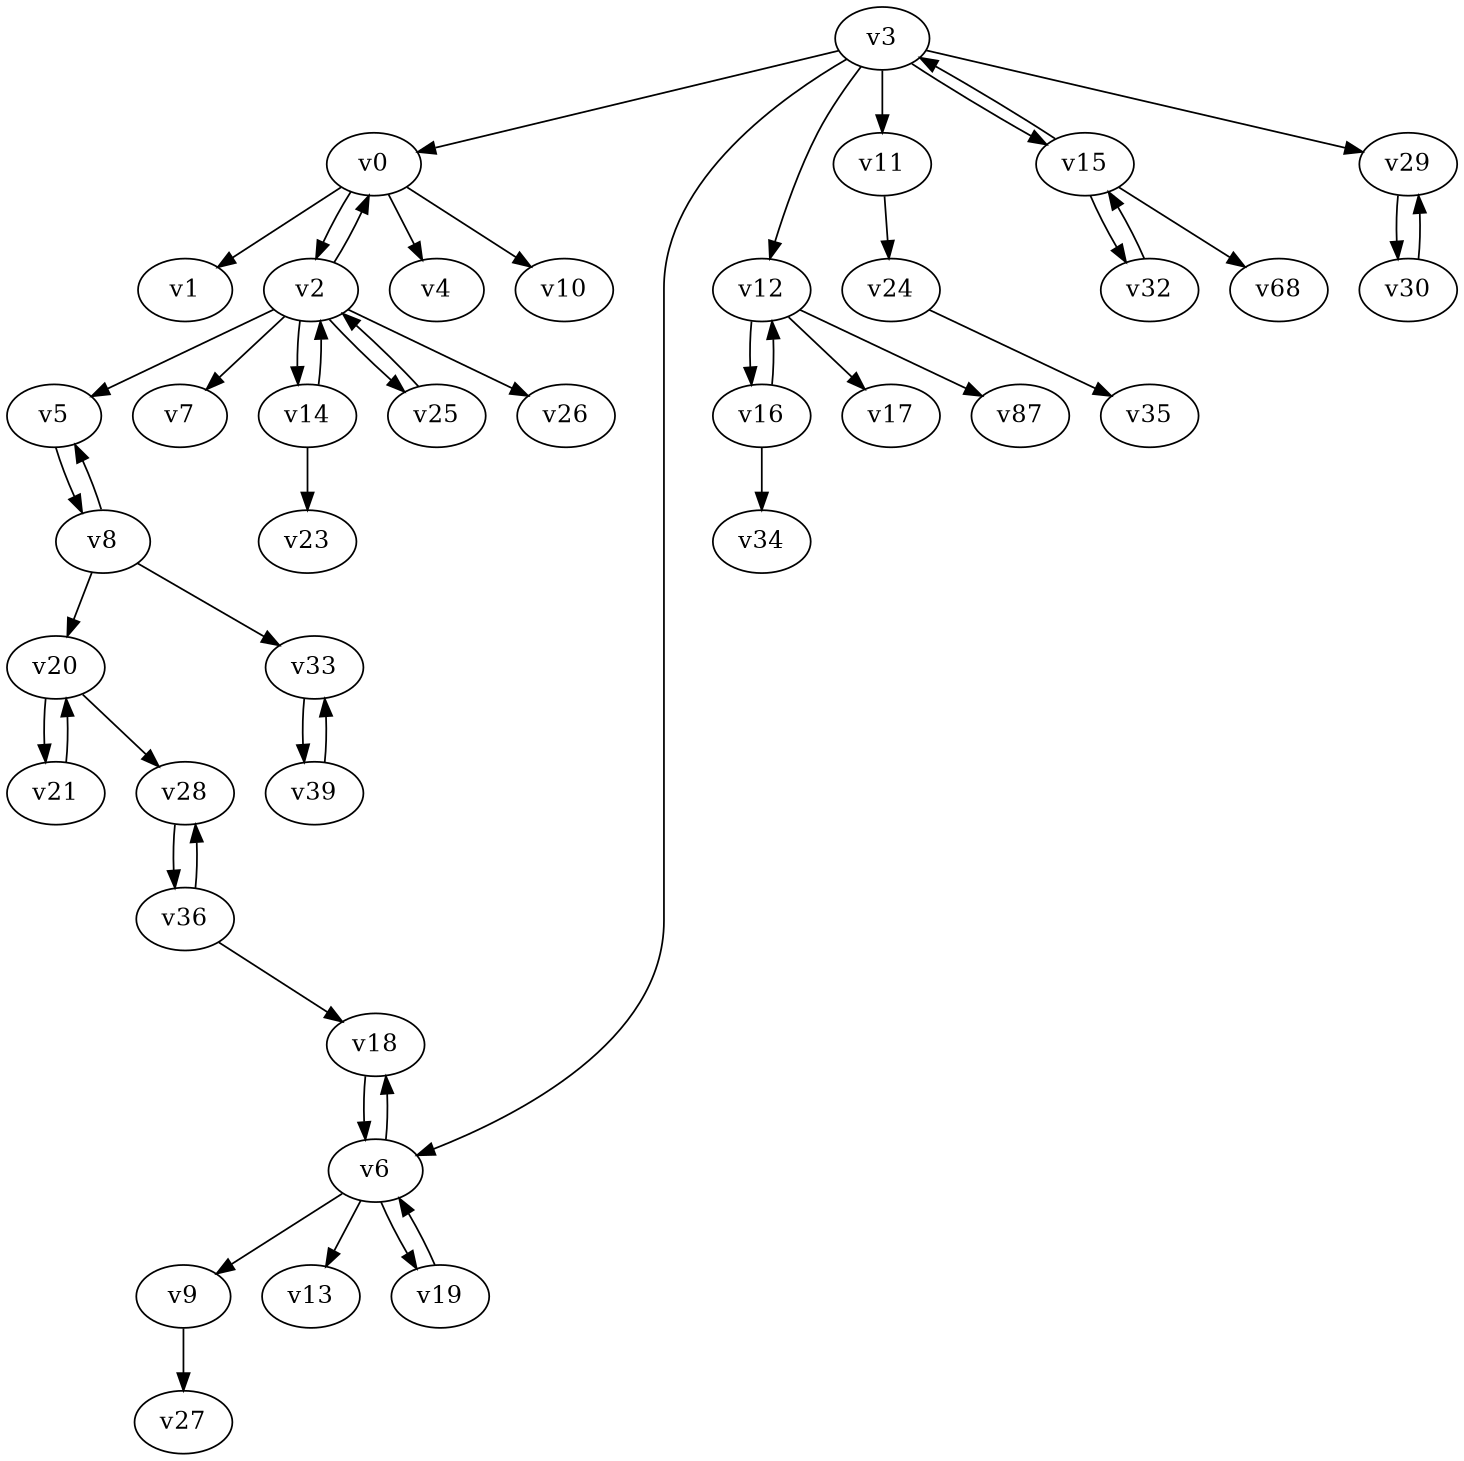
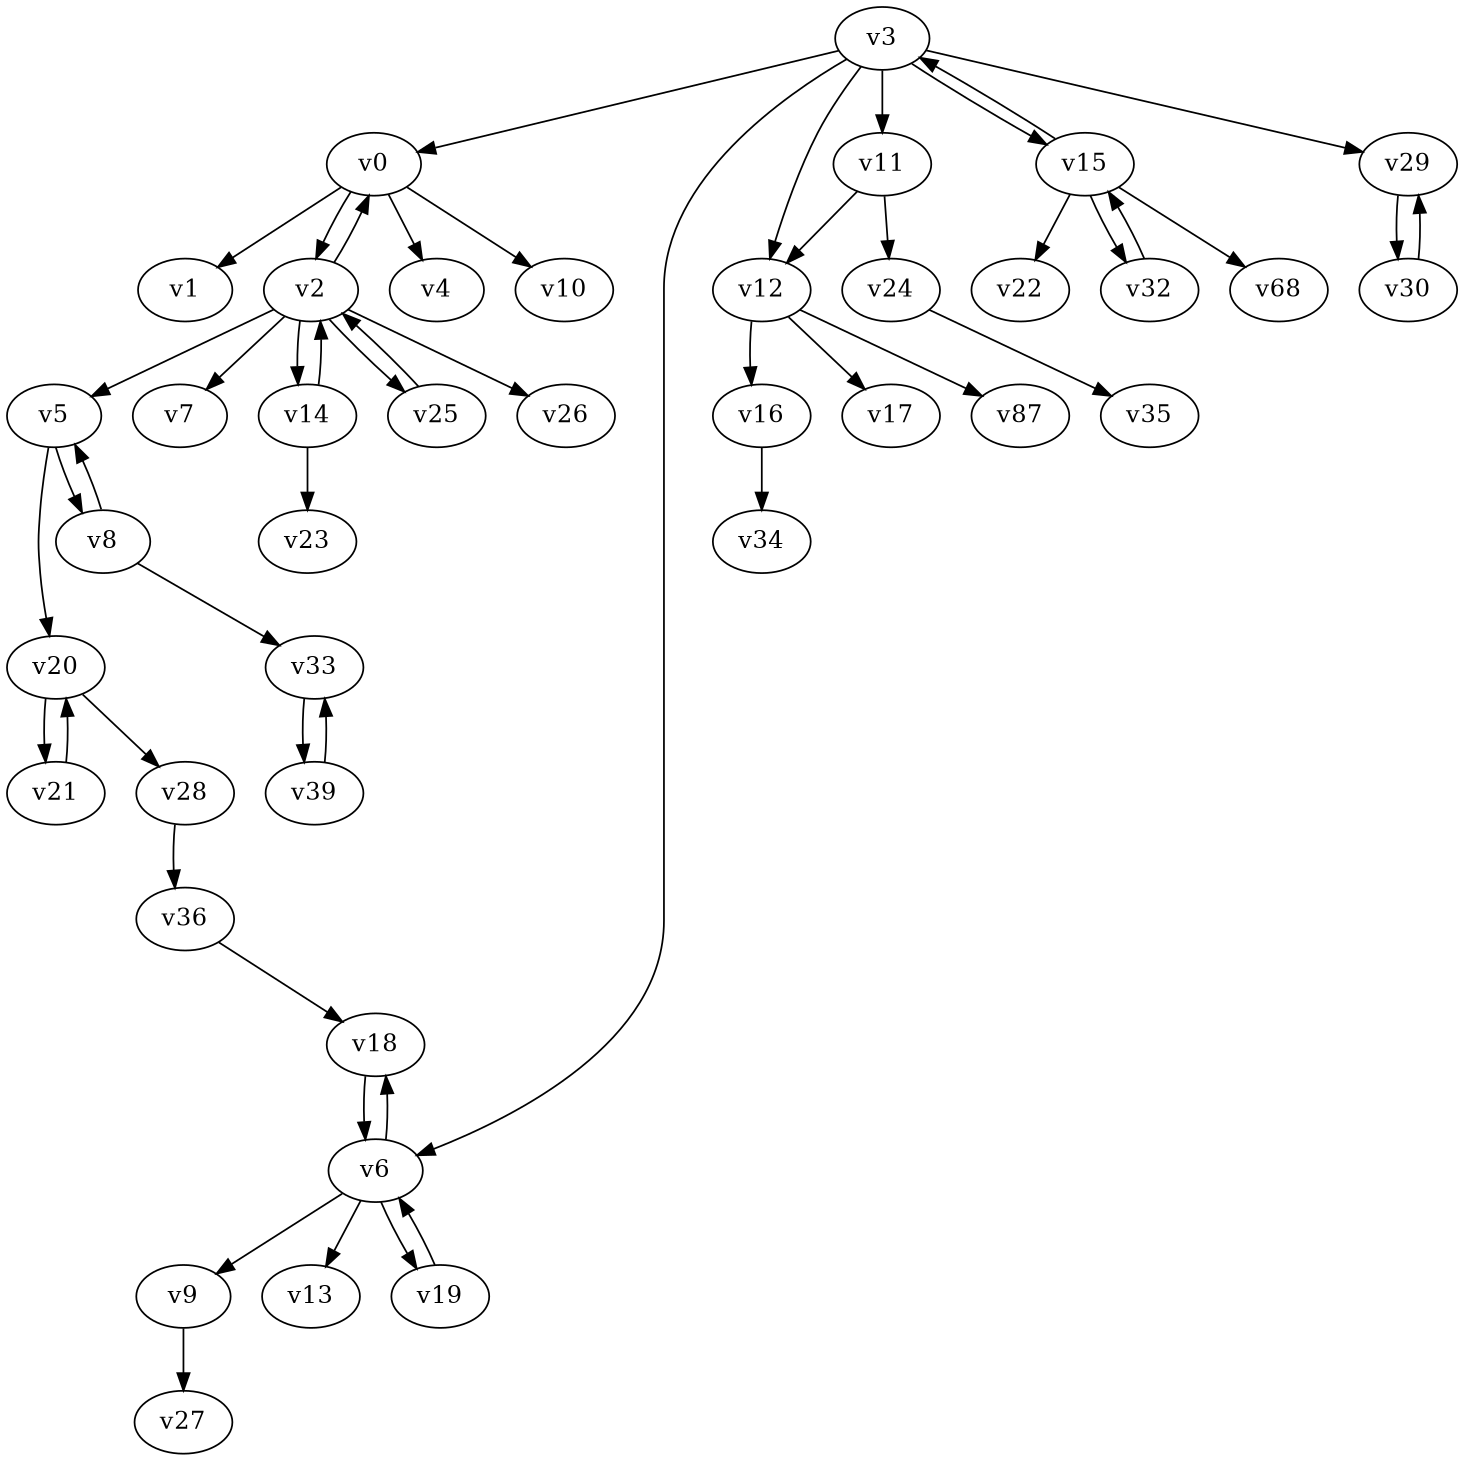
node "v22": added
edge "v16" -> "v12": now "v11" -> "v12"
edge "v8" -> "v20": now "v5" -> "v20"
edge "v36" -> "v28": removed
